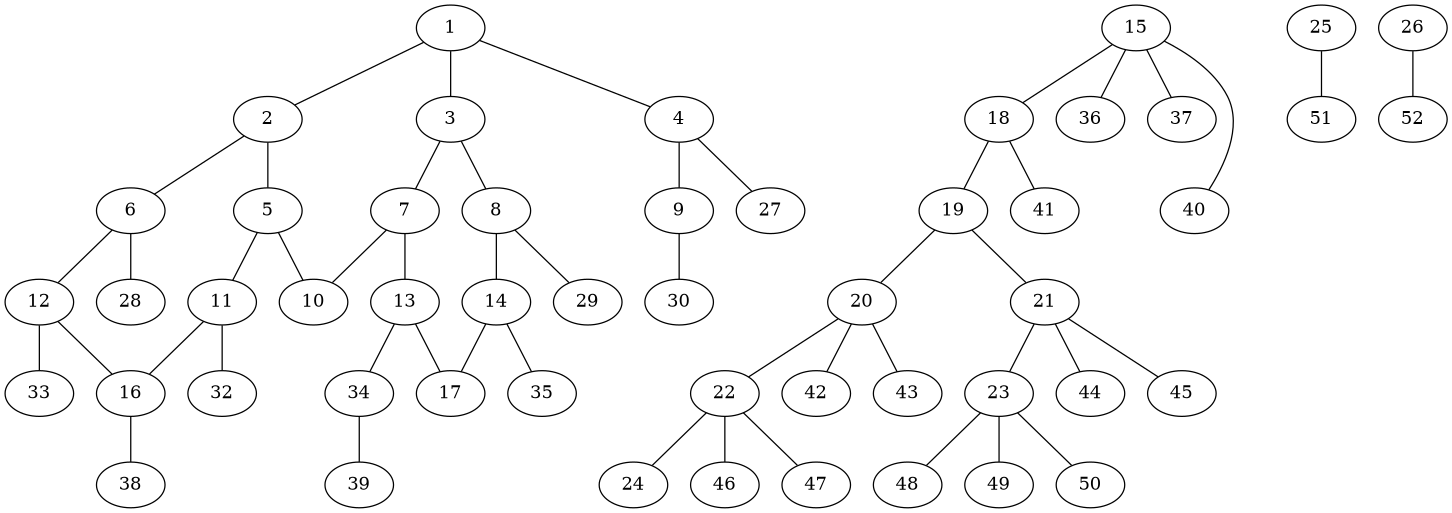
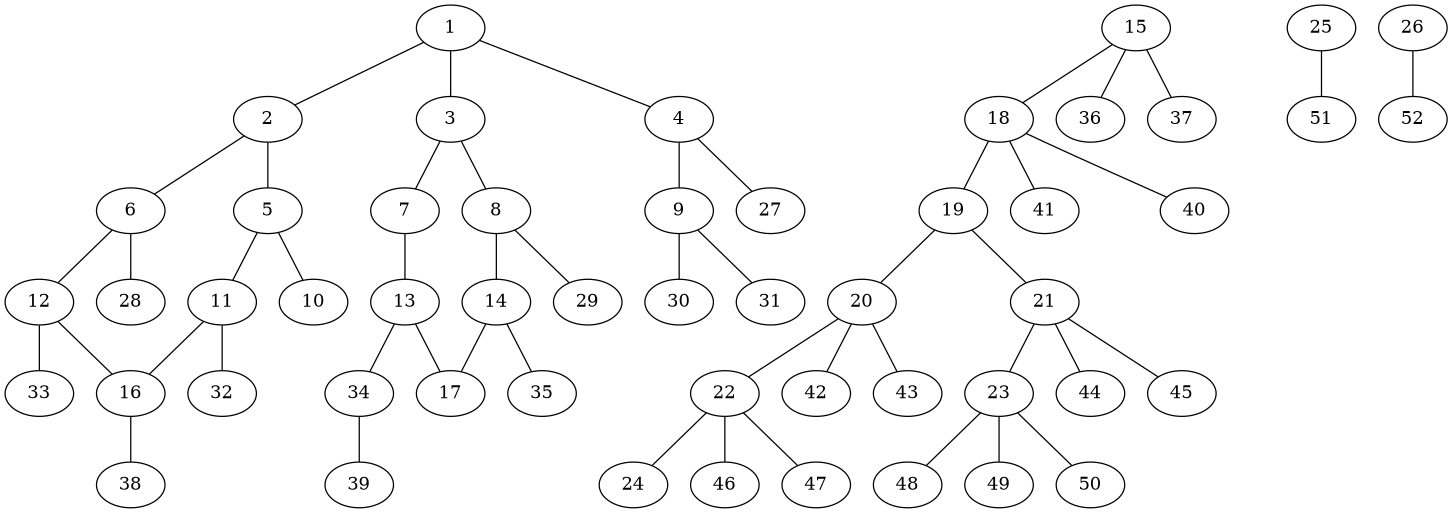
edge "15" -- "40": now "18" -- "40"
edge "7" -- "10": removed
node "31": added
